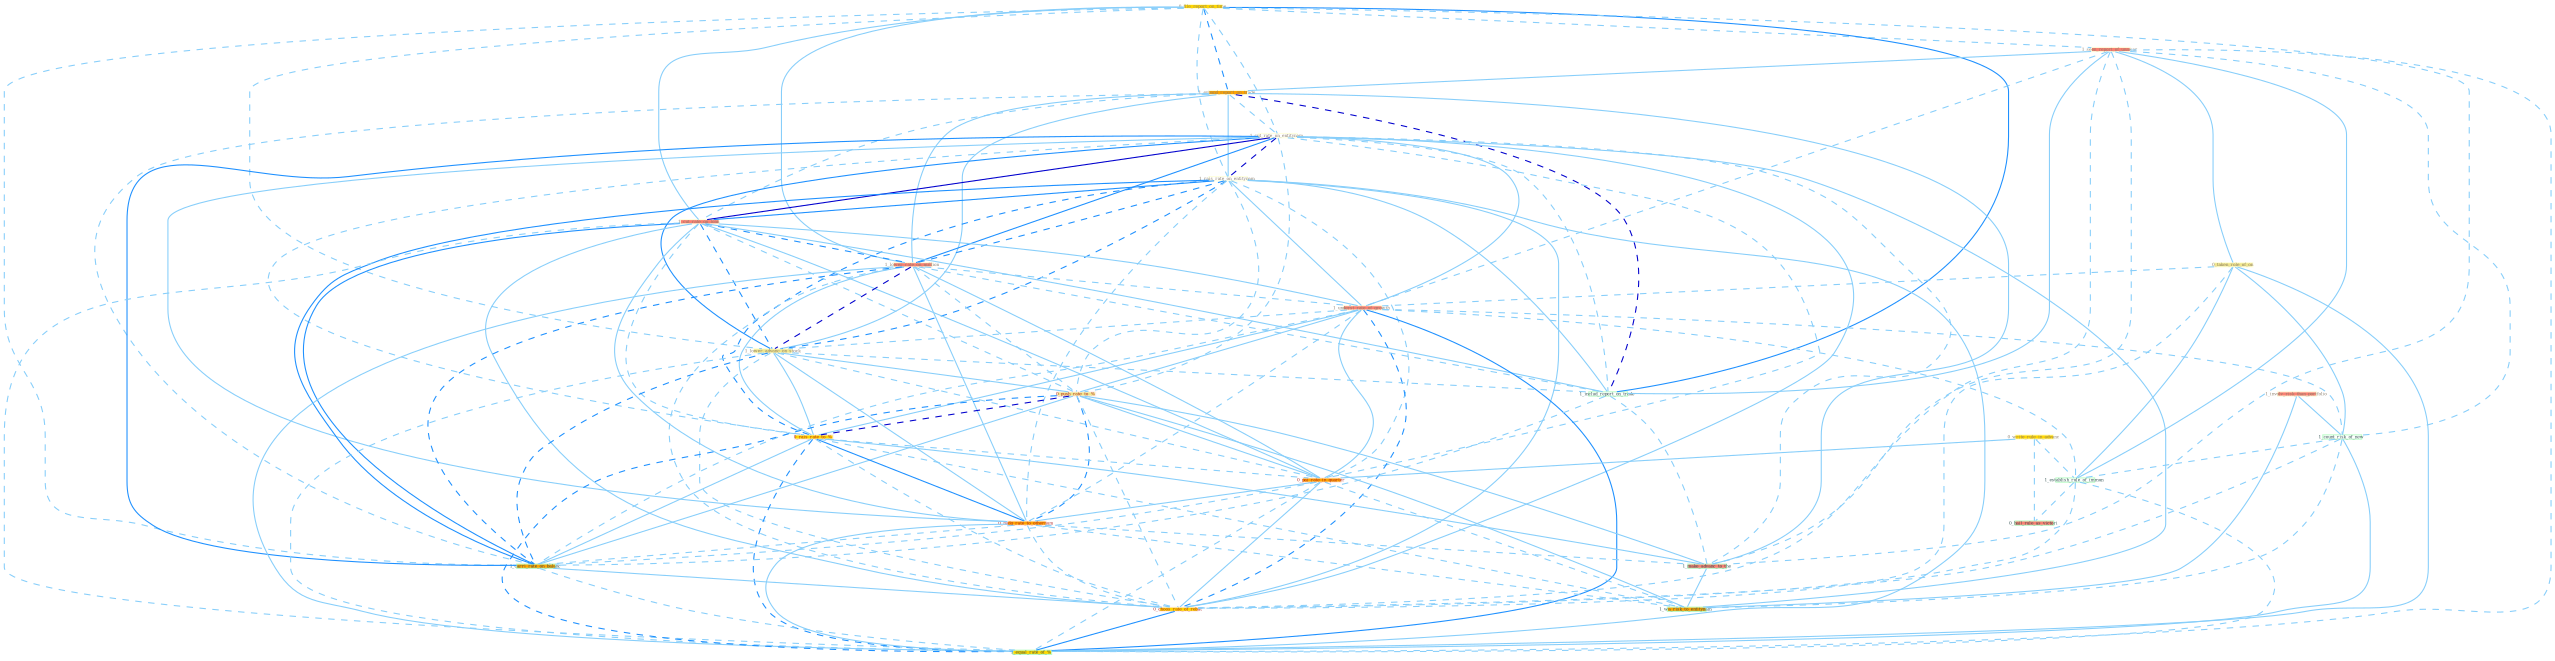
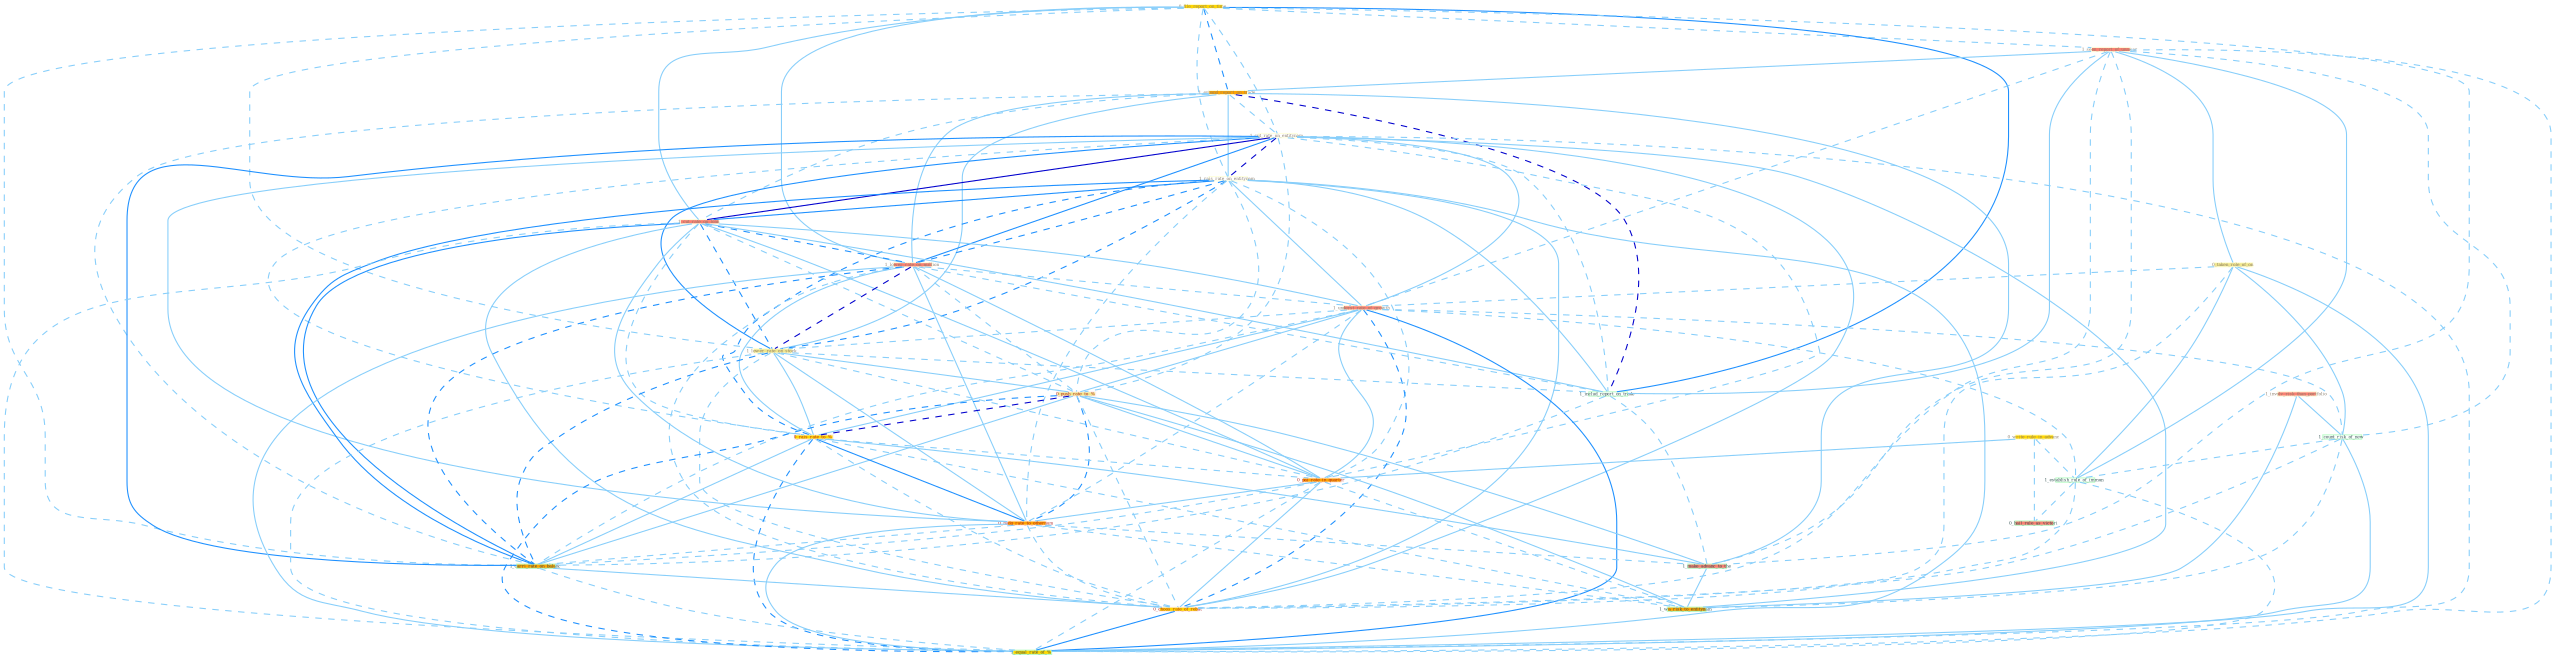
edge "1_cut_rate_on_entitynam" -- "1_make_advanc_to_the": now "1_cut_rate_on_entitynam" -- "1_equal_rate_of_%"
node "1_lower_advanc_on_stock": label "1_lower_advanc_on_stock" -> "1_lower_rate_on_stock"
